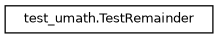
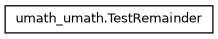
node "test_umath.TestRemainder": label "test_umath.TestRemainder" -> "umath_umath.TestRemainder"
